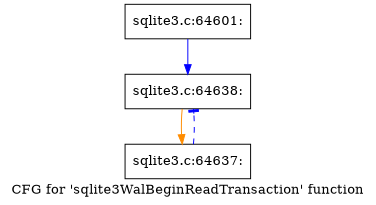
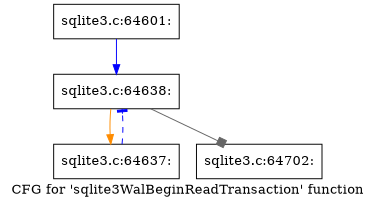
node "sqlite3.c:64702:": added
